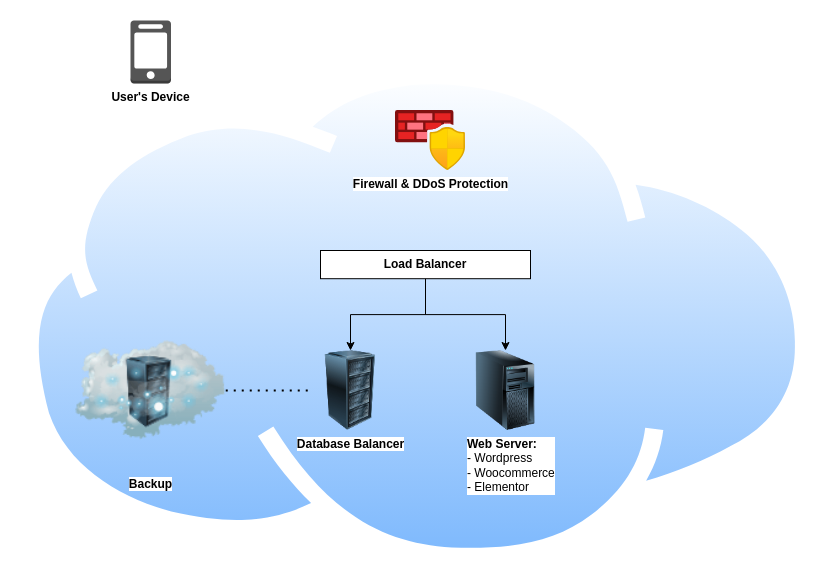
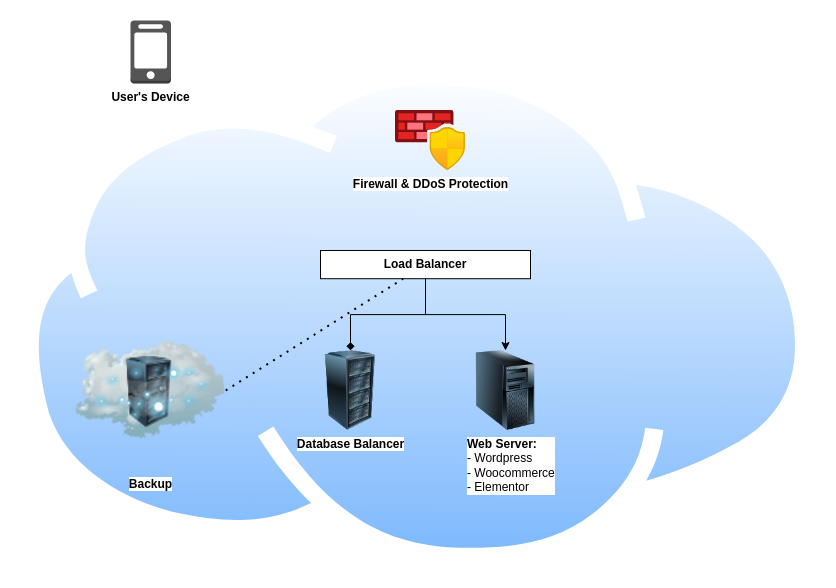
edge "Load Balancer" -> "Database Balancer": arrowhead classic -> diamond
edge "Backup" -- "Database Balancer": now "Backup" -- "Load Balancer"
